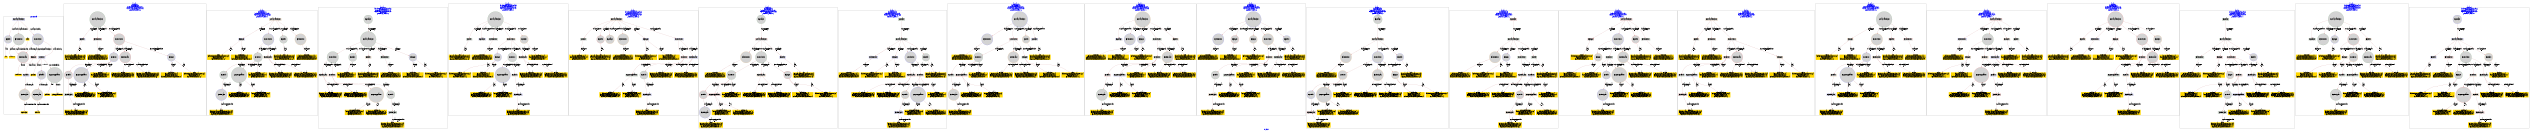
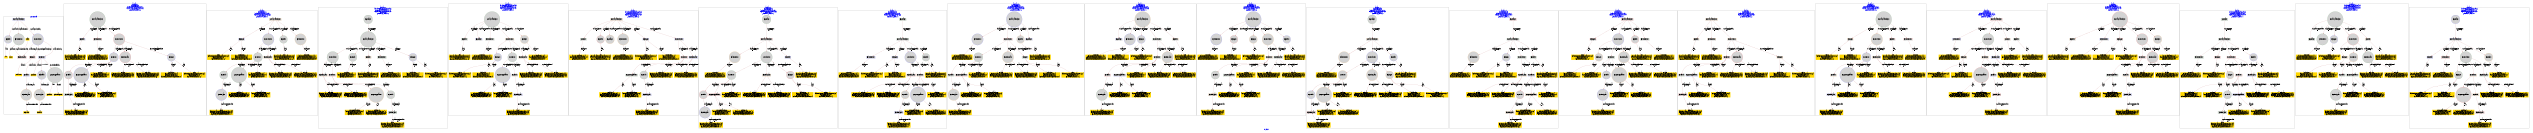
node "Dimensions": label "Dimensions" -> "Group"
node "E52_Time-Span3": shape circle -> note
node "Artist_Appellation_URI": label "Artist_Appellation_URI" -> "Artist_Image_URI"
node "Begin Object": label "Begin Object" -> "Begin Date"
